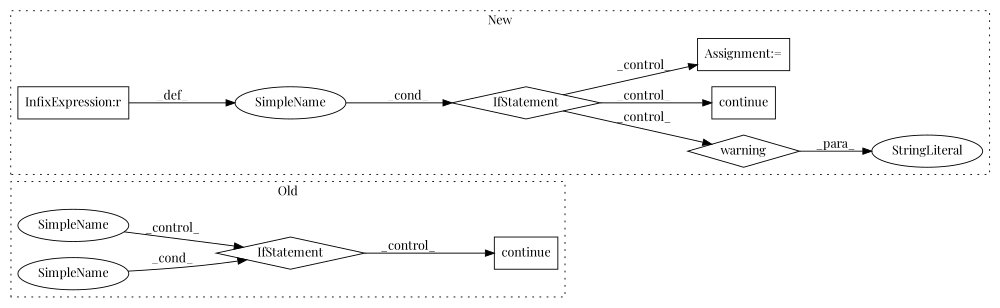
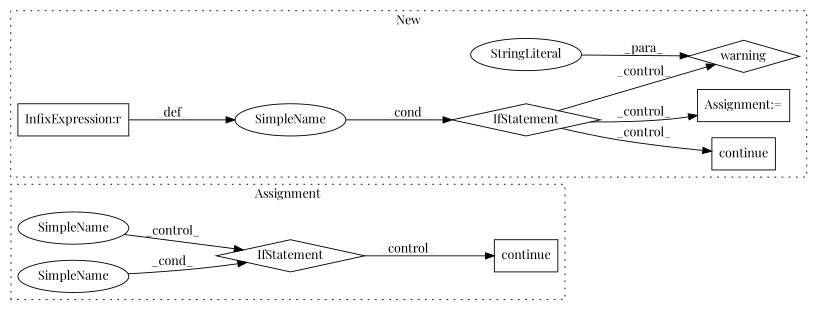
edge "warning" -> "StringLiteral": reversed
cluster "Old": label "Old" -> "Assignment"
